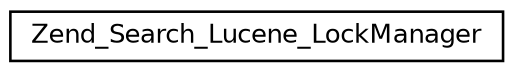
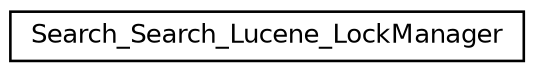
node "Zend_Search_Lucene_LockManager": label "Zend_Search_Lucene_LockManager" -> "Search_Search_Lucene_LockManager"
